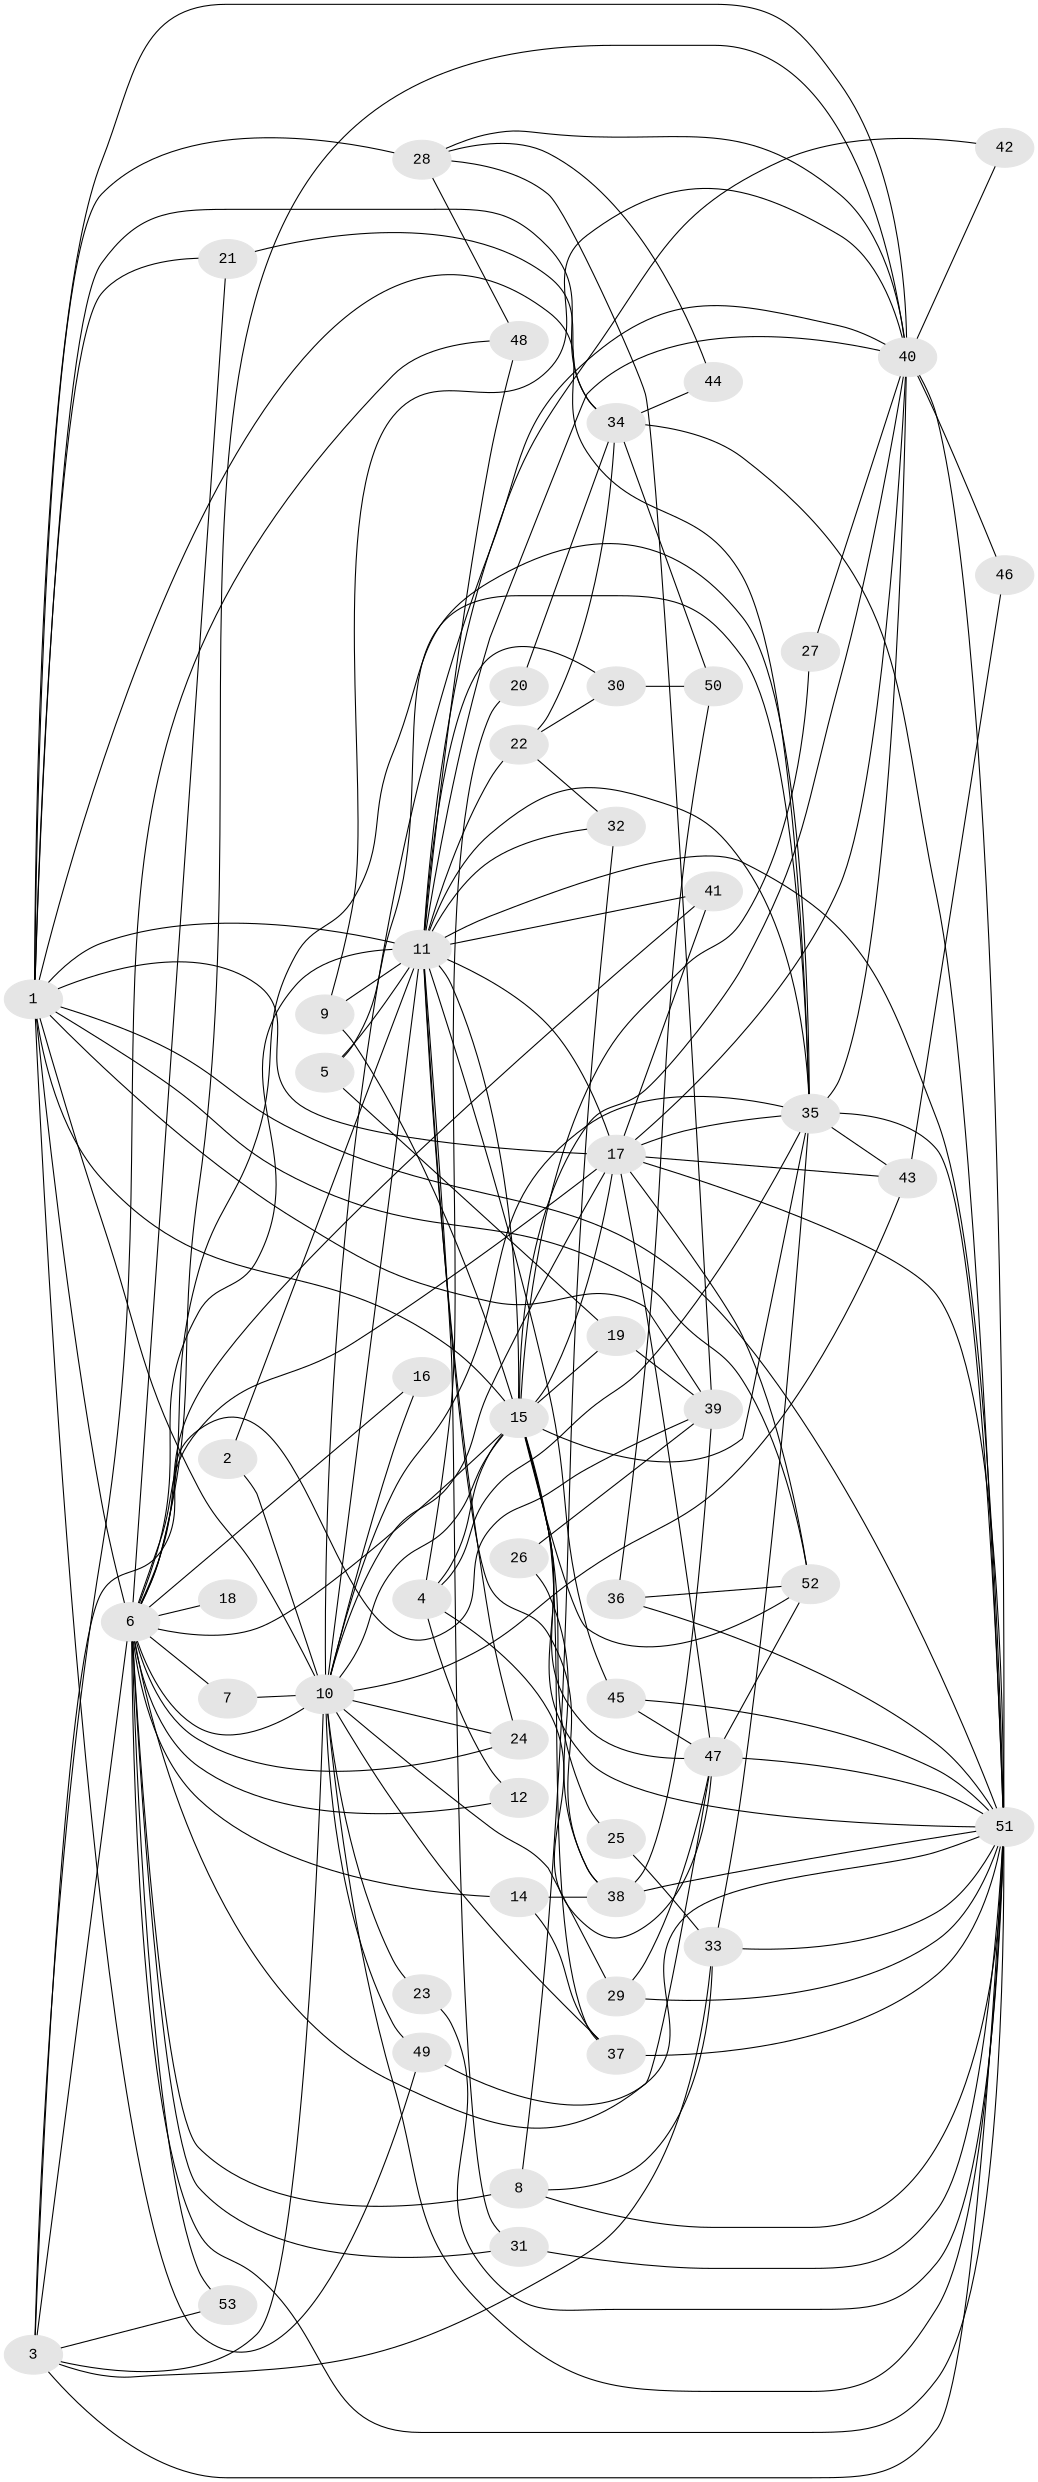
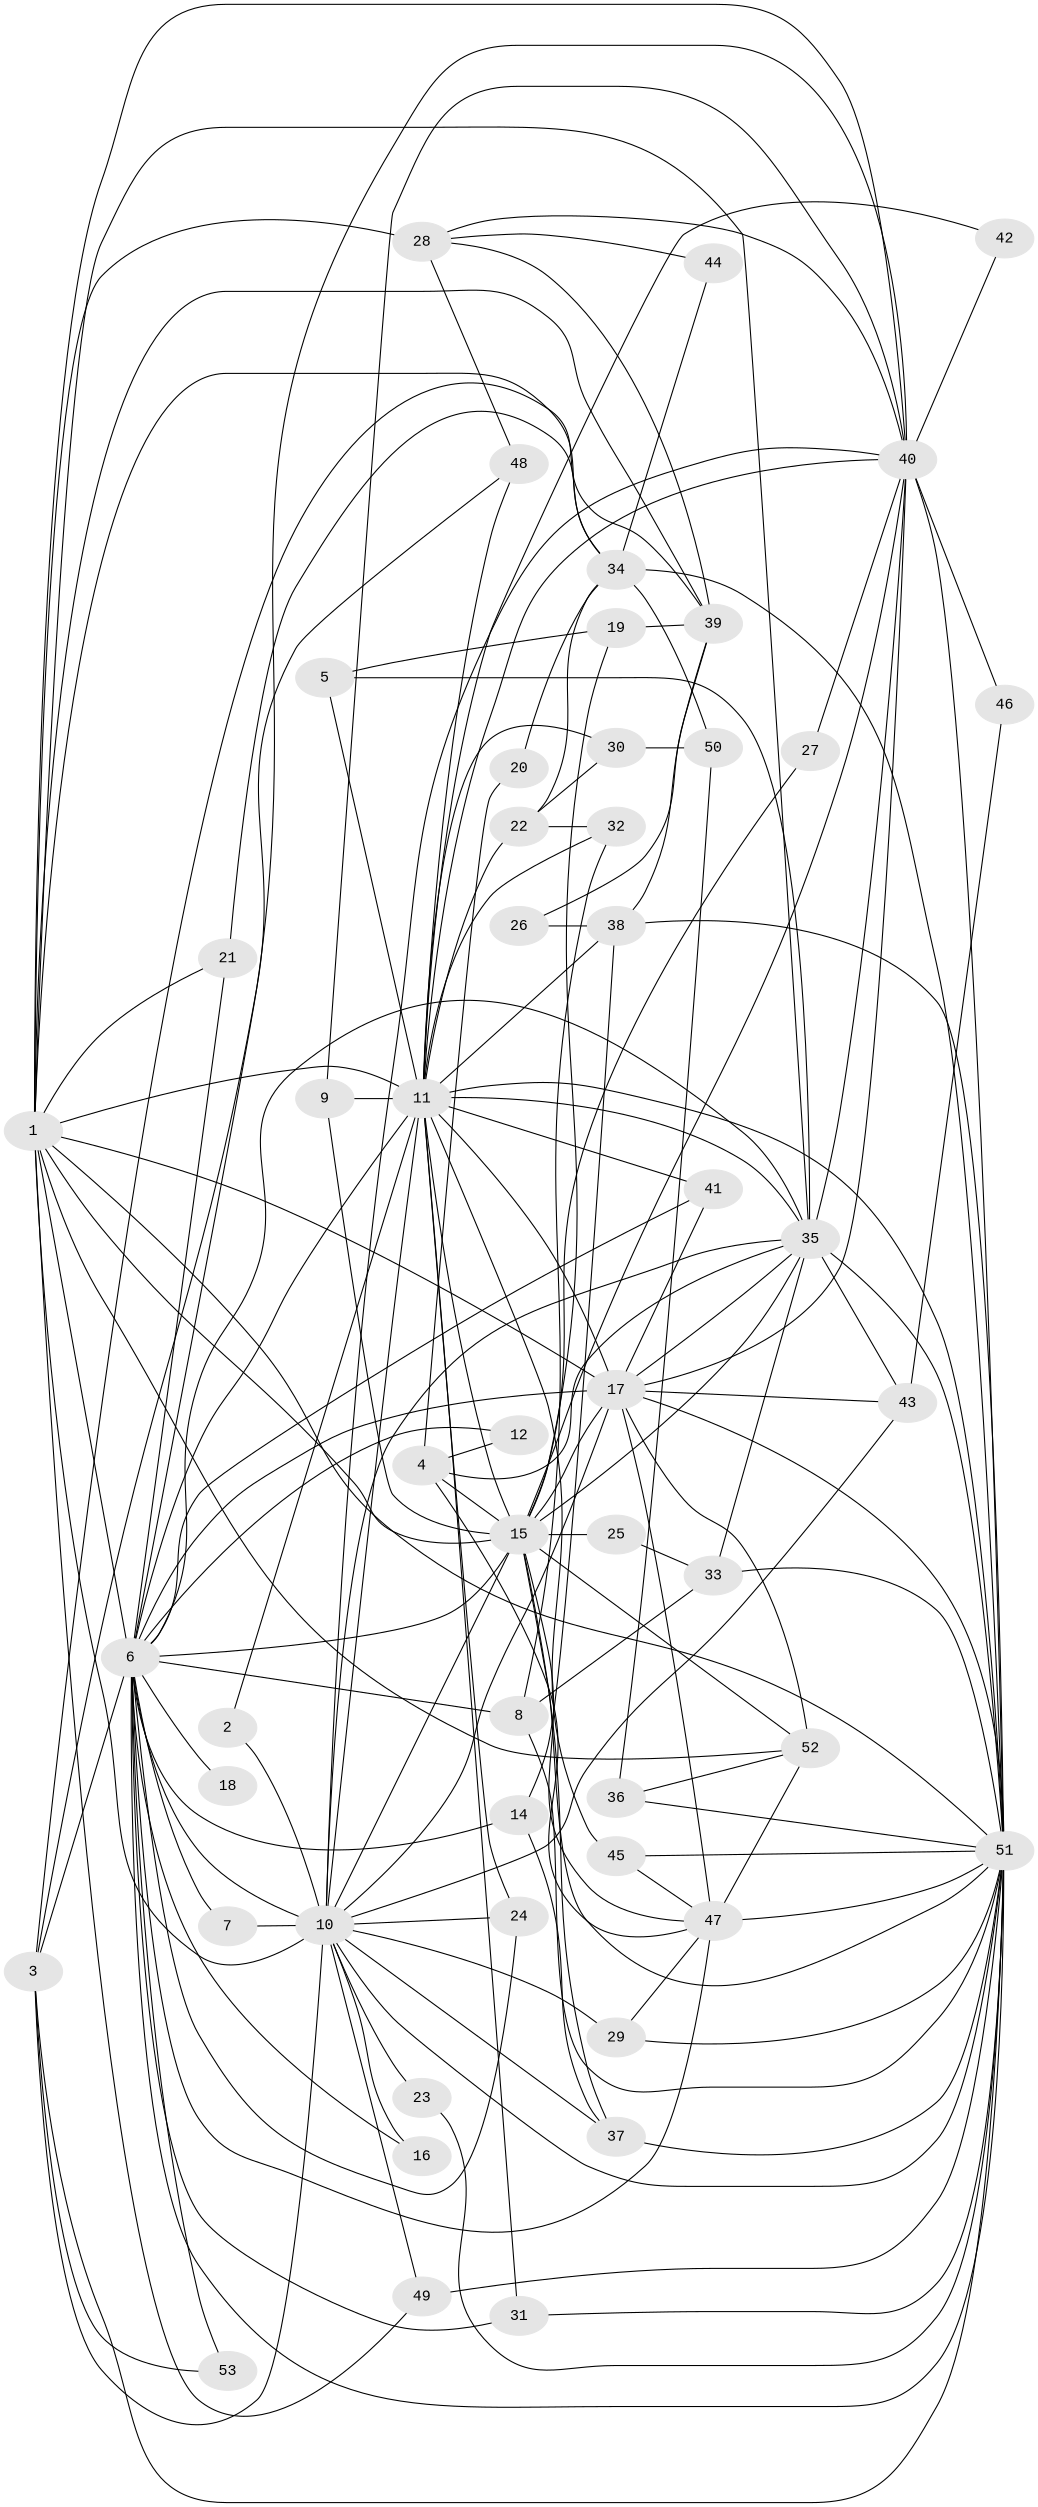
edge "33" -- "3": removed
